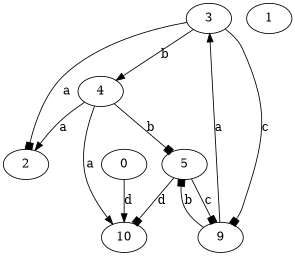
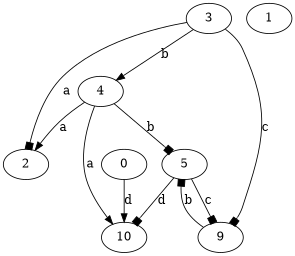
edge "9" -> "3": removed, label "a"
